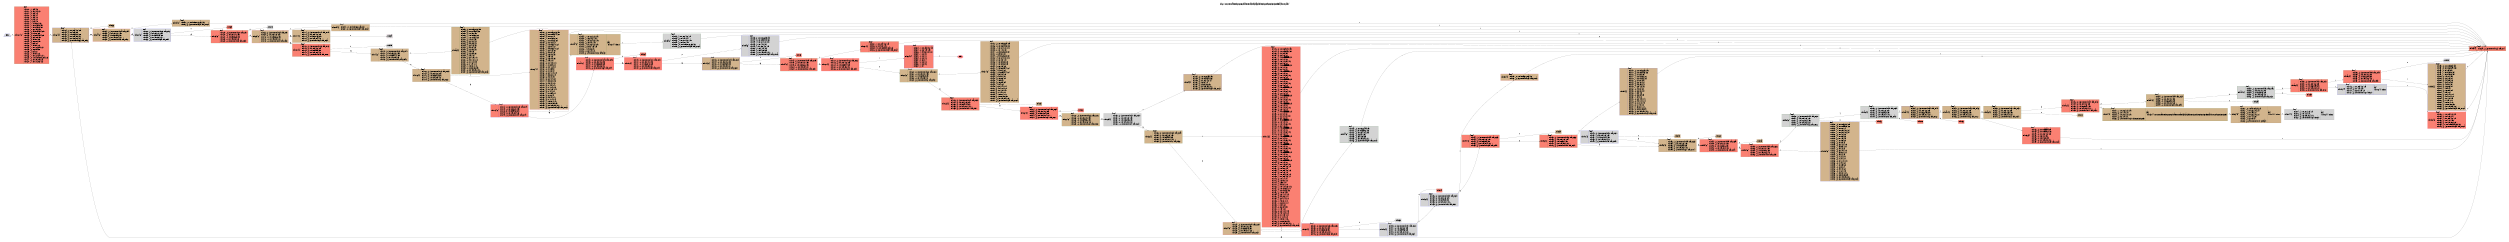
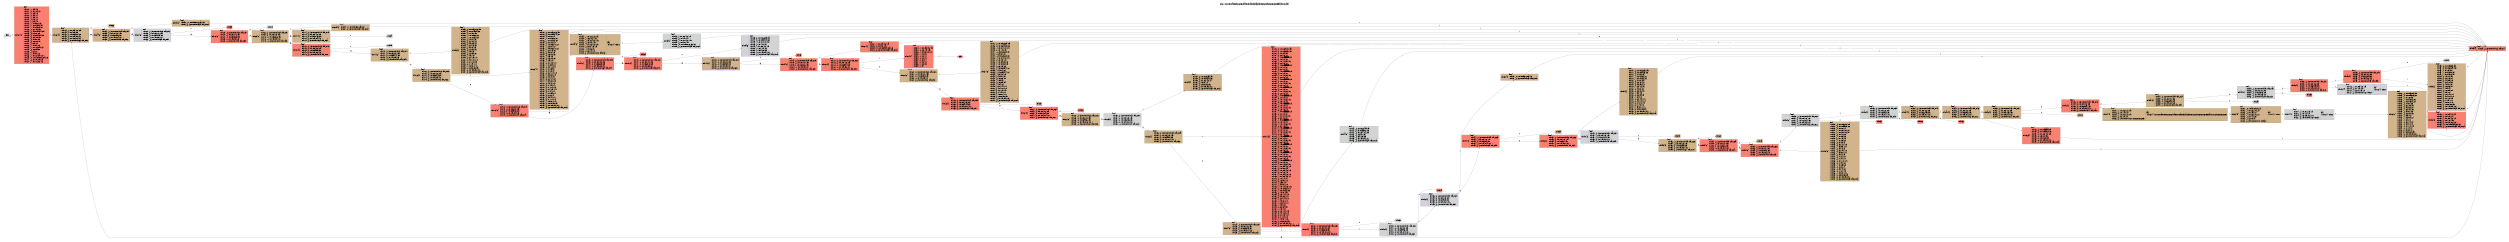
node "0x402086 [87]": added
edge "0x401960 [28]" -> "0x401998 [28]": now "0x401960 [28]" -> "0x40197c [28]"
